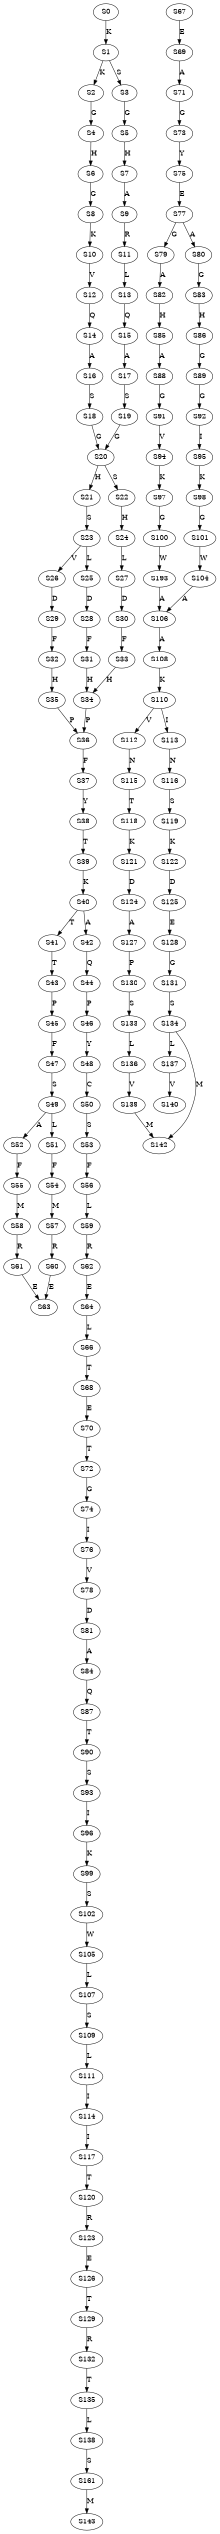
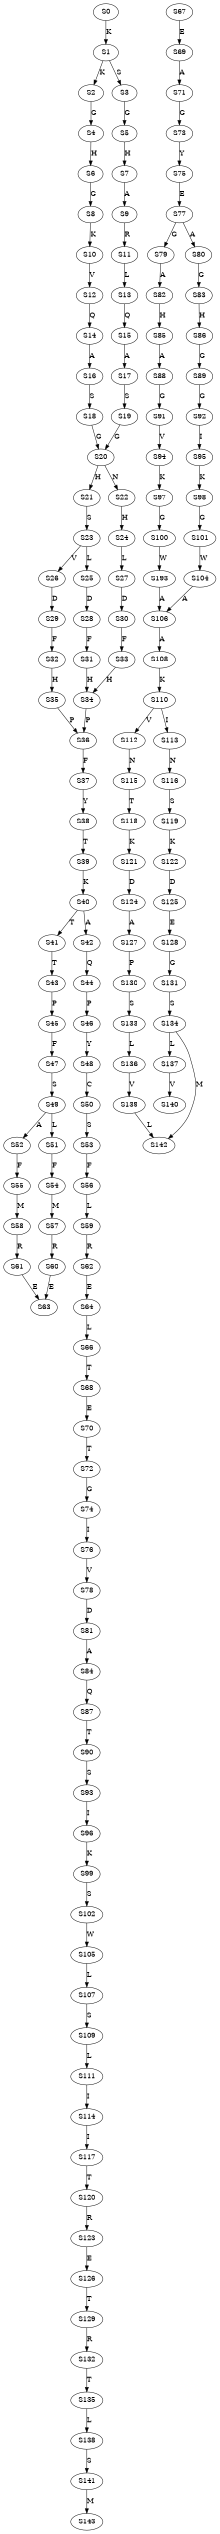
edge "S20" -> "S22": label "S" -> "N"
edge "S139" -> "S142": label "M" -> "L"
node "S161": label "S161" -> "S141"
